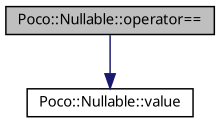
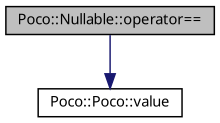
node "Poco::Nullable::value": label "Poco::Nullable::value" -> "Poco::Poco::value"
